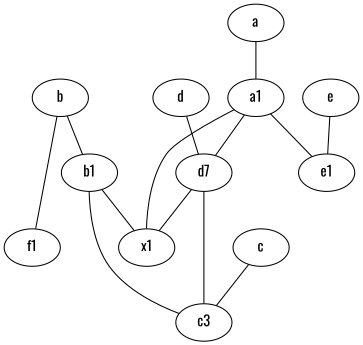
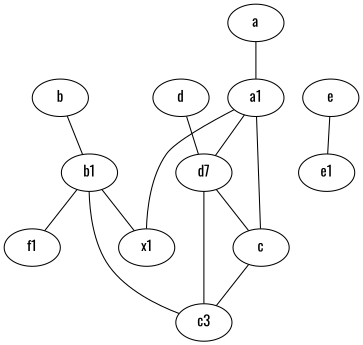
edge "a1" -- "e1": now "a1" -- "c"
edge "b" -- "f1": now "b1" -- "f1"
edge "d7" -- "x1": now "d7" -- "c"
